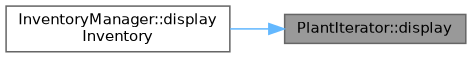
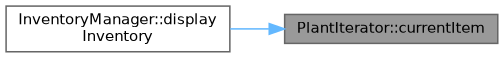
node "PlantIterator::display": label "PlantIterator::display" -> "PlantIterator::currentItem"
